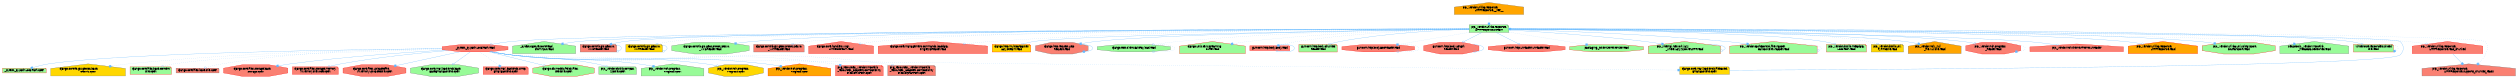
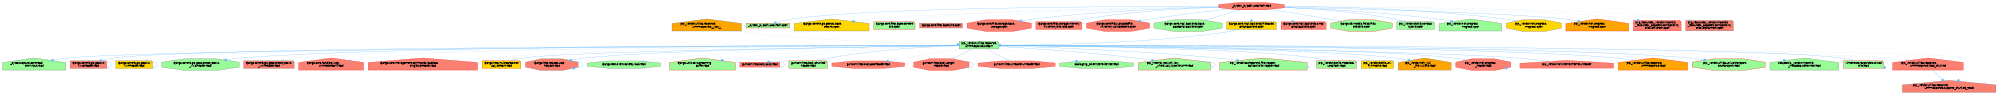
edge "pip._vendor.urllib3.response. HTTPResponse.stream" -> "_pytest._py.path.LocalPath.read": removed
node "packaging._tokenizer.Tokenizer.read": color red -> grey40
